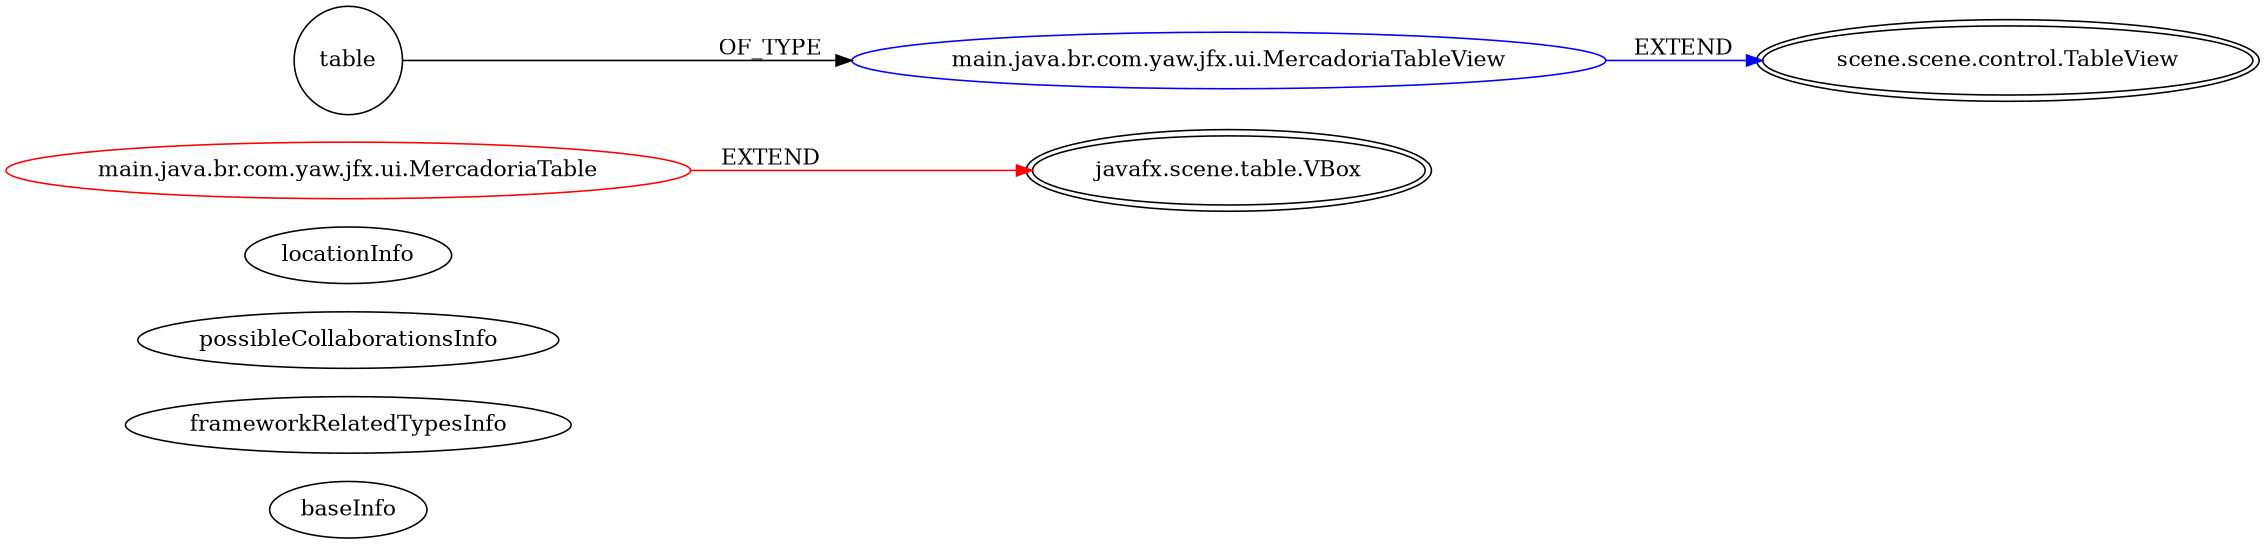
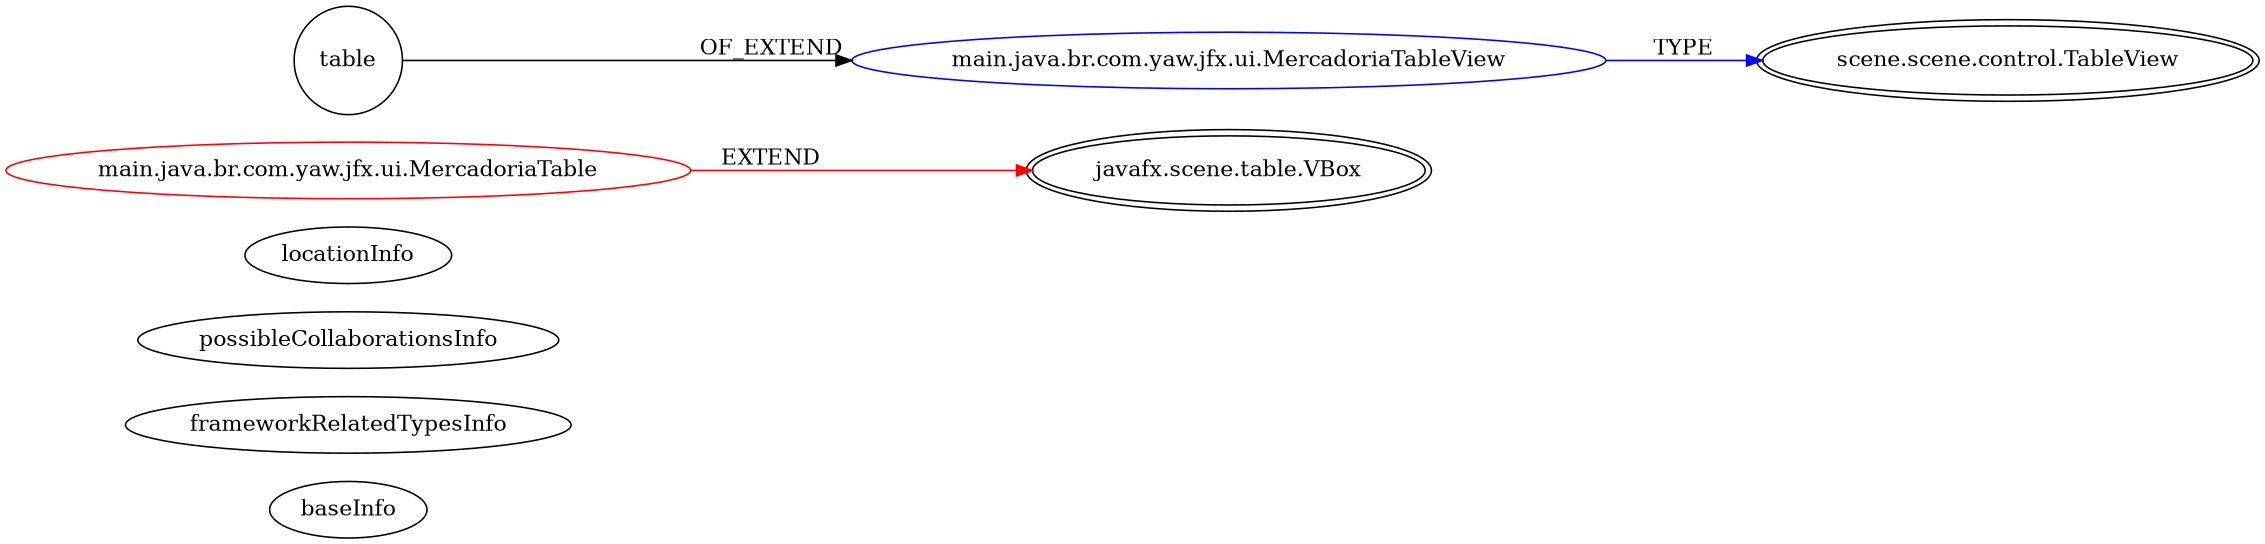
edge "table" -> "main.java.br.com.yaw.jfx.ui.MercadoriaTableView": label "OF_TYPE" -> "OF_EXTEND"
edge "main.java.br.com.yaw.jfx.ui.MercadoriaTableView" -> "scene.scene.control.TableView": label "EXTEND" -> "TYPE"
